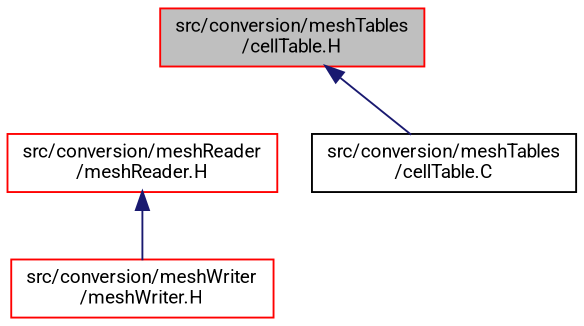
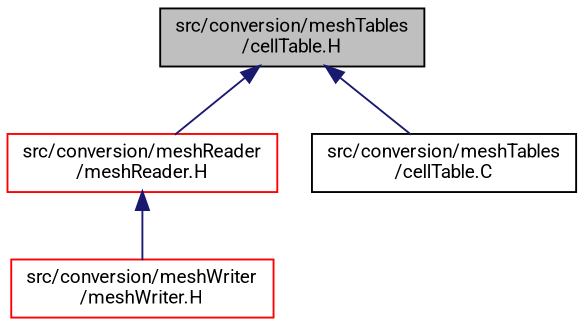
node "src/conversion/meshTables /cellTable.H": color red -> black
edge "src/conversion/meshReader /meshReader.H" -> "src/conversion/meshTables /cellTable.H": added
